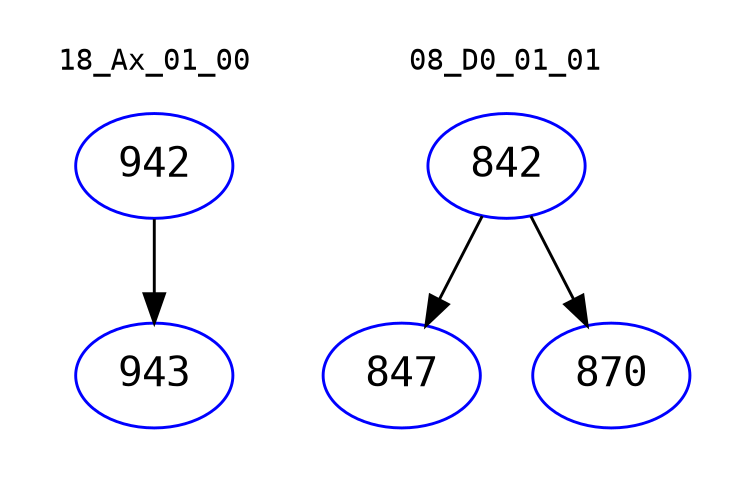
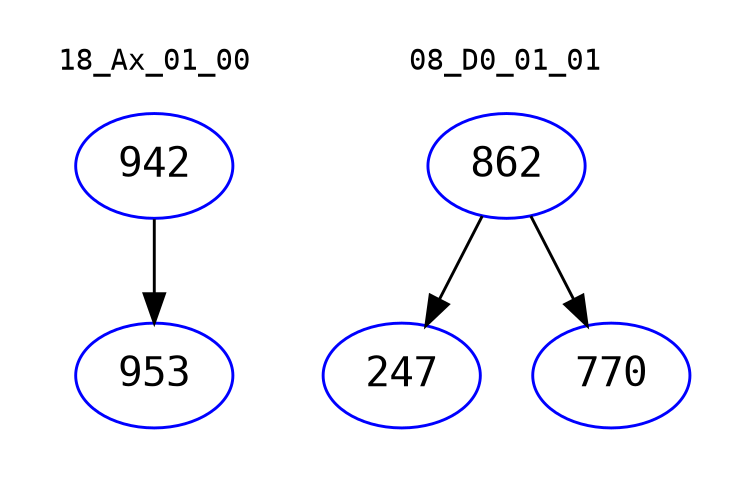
node "842": label "842" -> "862"
node "943": label "943" -> "953"
node "847": label "847" -> "247"
node "870": label "870" -> "770"
